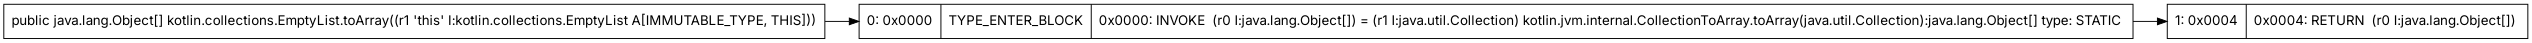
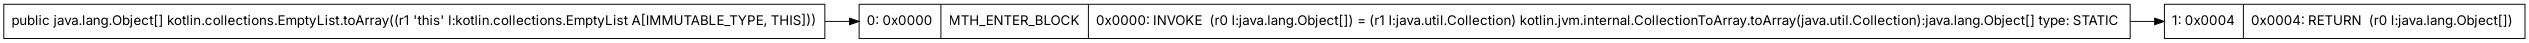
node "0: 0x0000": text "TYPE_ENTER_BLOCK" -> "MTH_ENTER_BLOCK"
